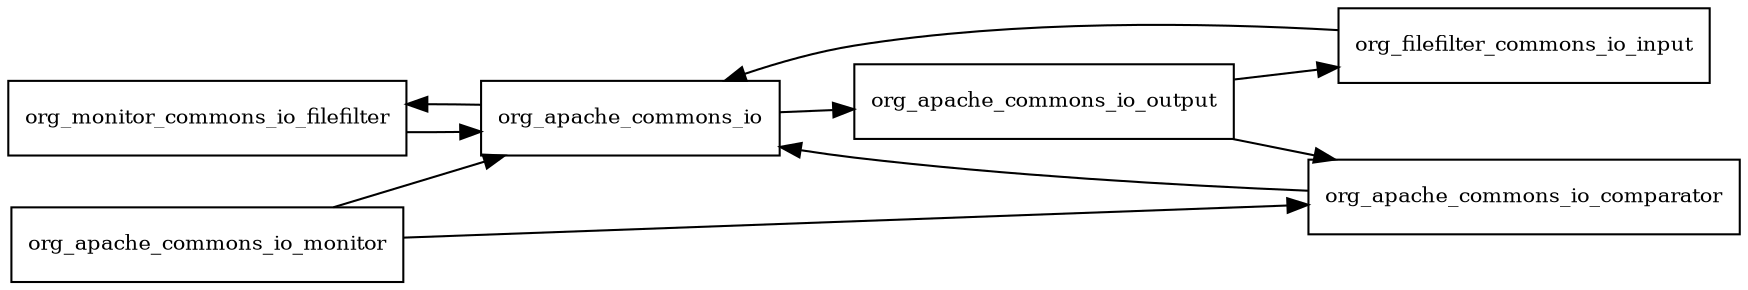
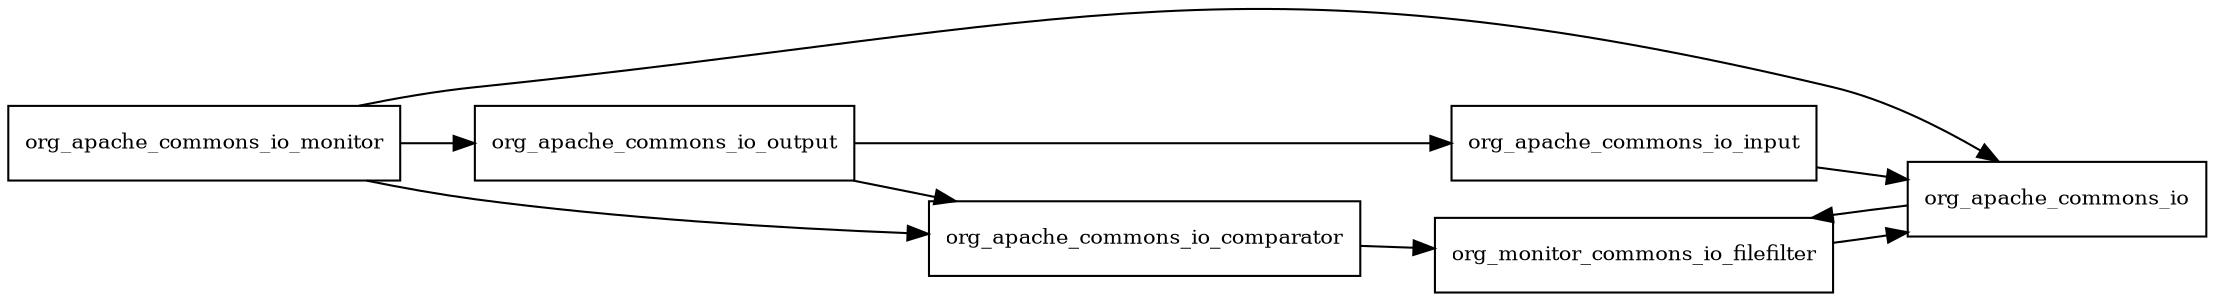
node "org_filefilter_commons_io_input": label "org_filefilter_commons_io_input" -> "org_apache_commons_io_input"
edge "org_apache_commons_io" -> "org_apache_commons_io_output": now "org_apache_commons_io_monitor" -> "org_apache_commons_io_output"
edge "org_apache_commons_io_comparator" -> "org_apache_commons_io": now "org_apache_commons_io_comparator" -> "org_monitor_commons_io_filefilter"
